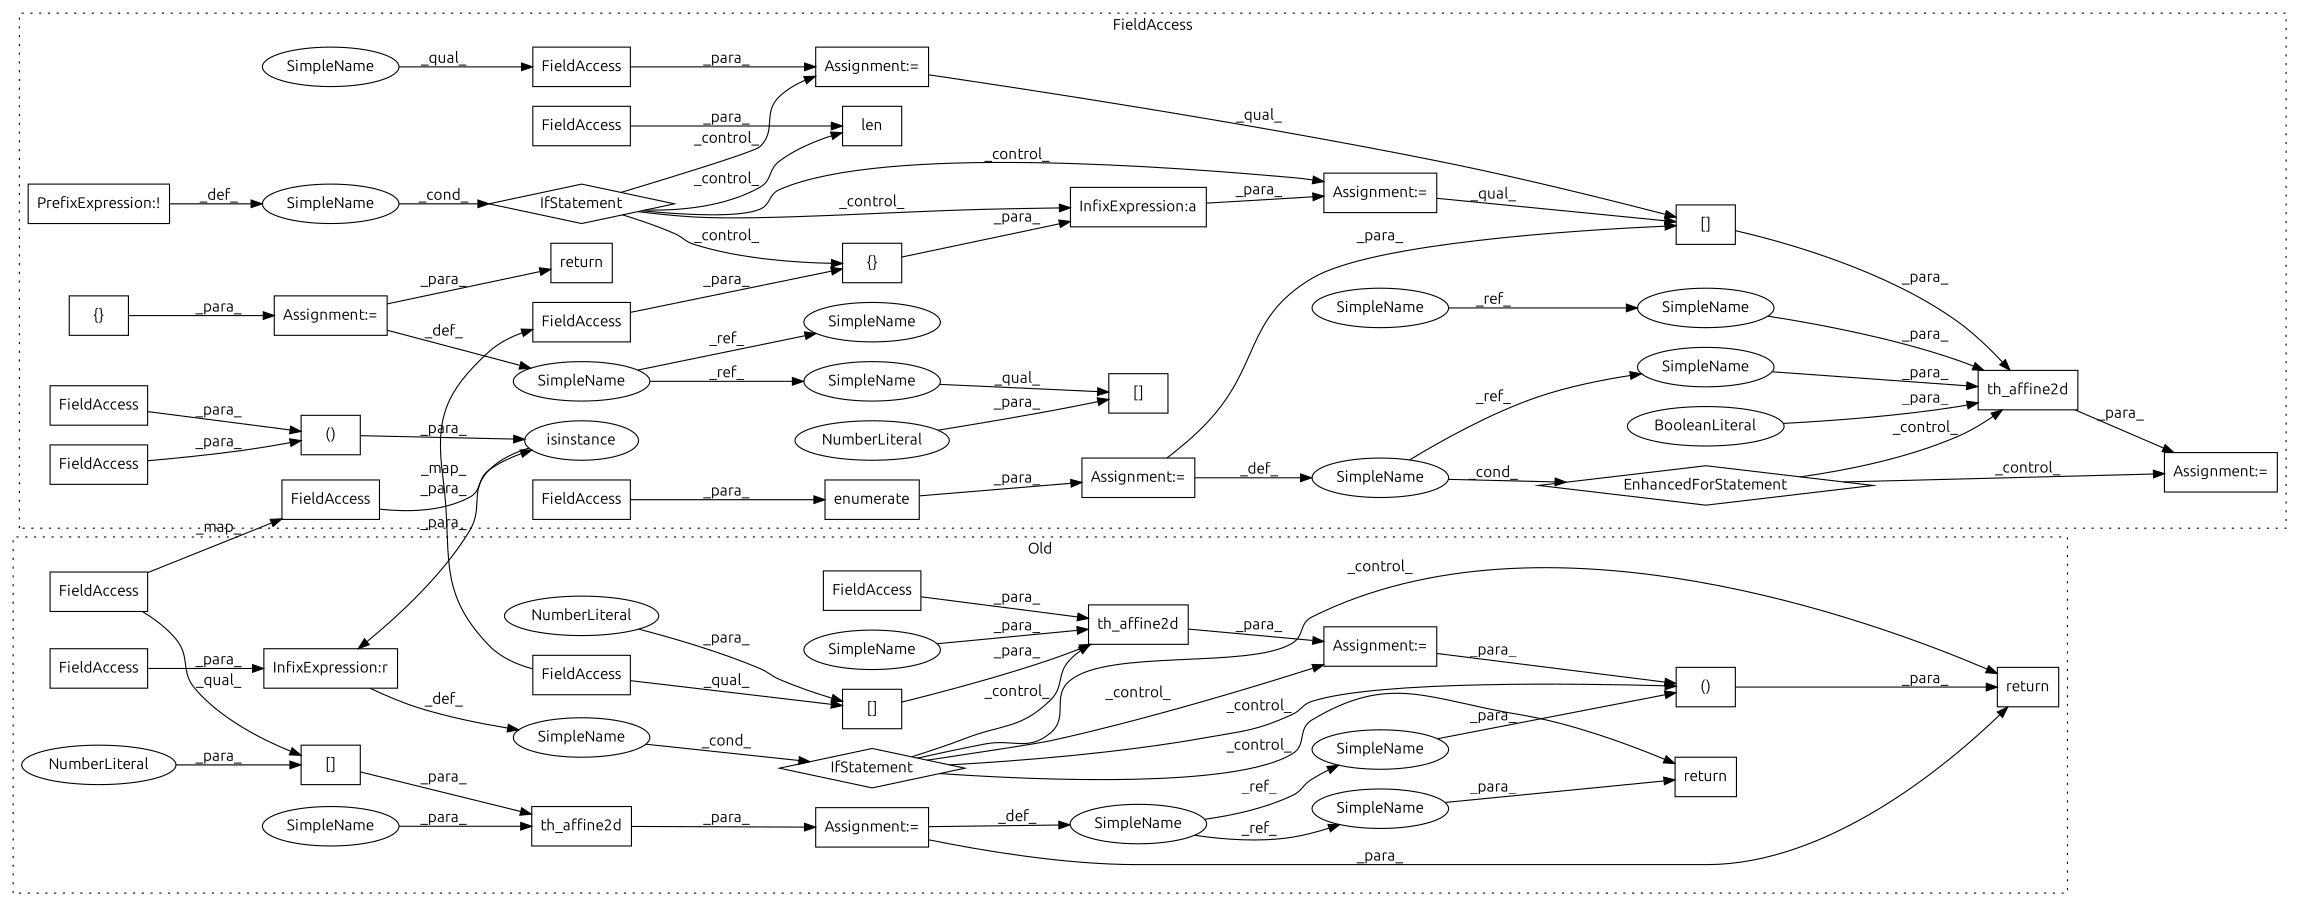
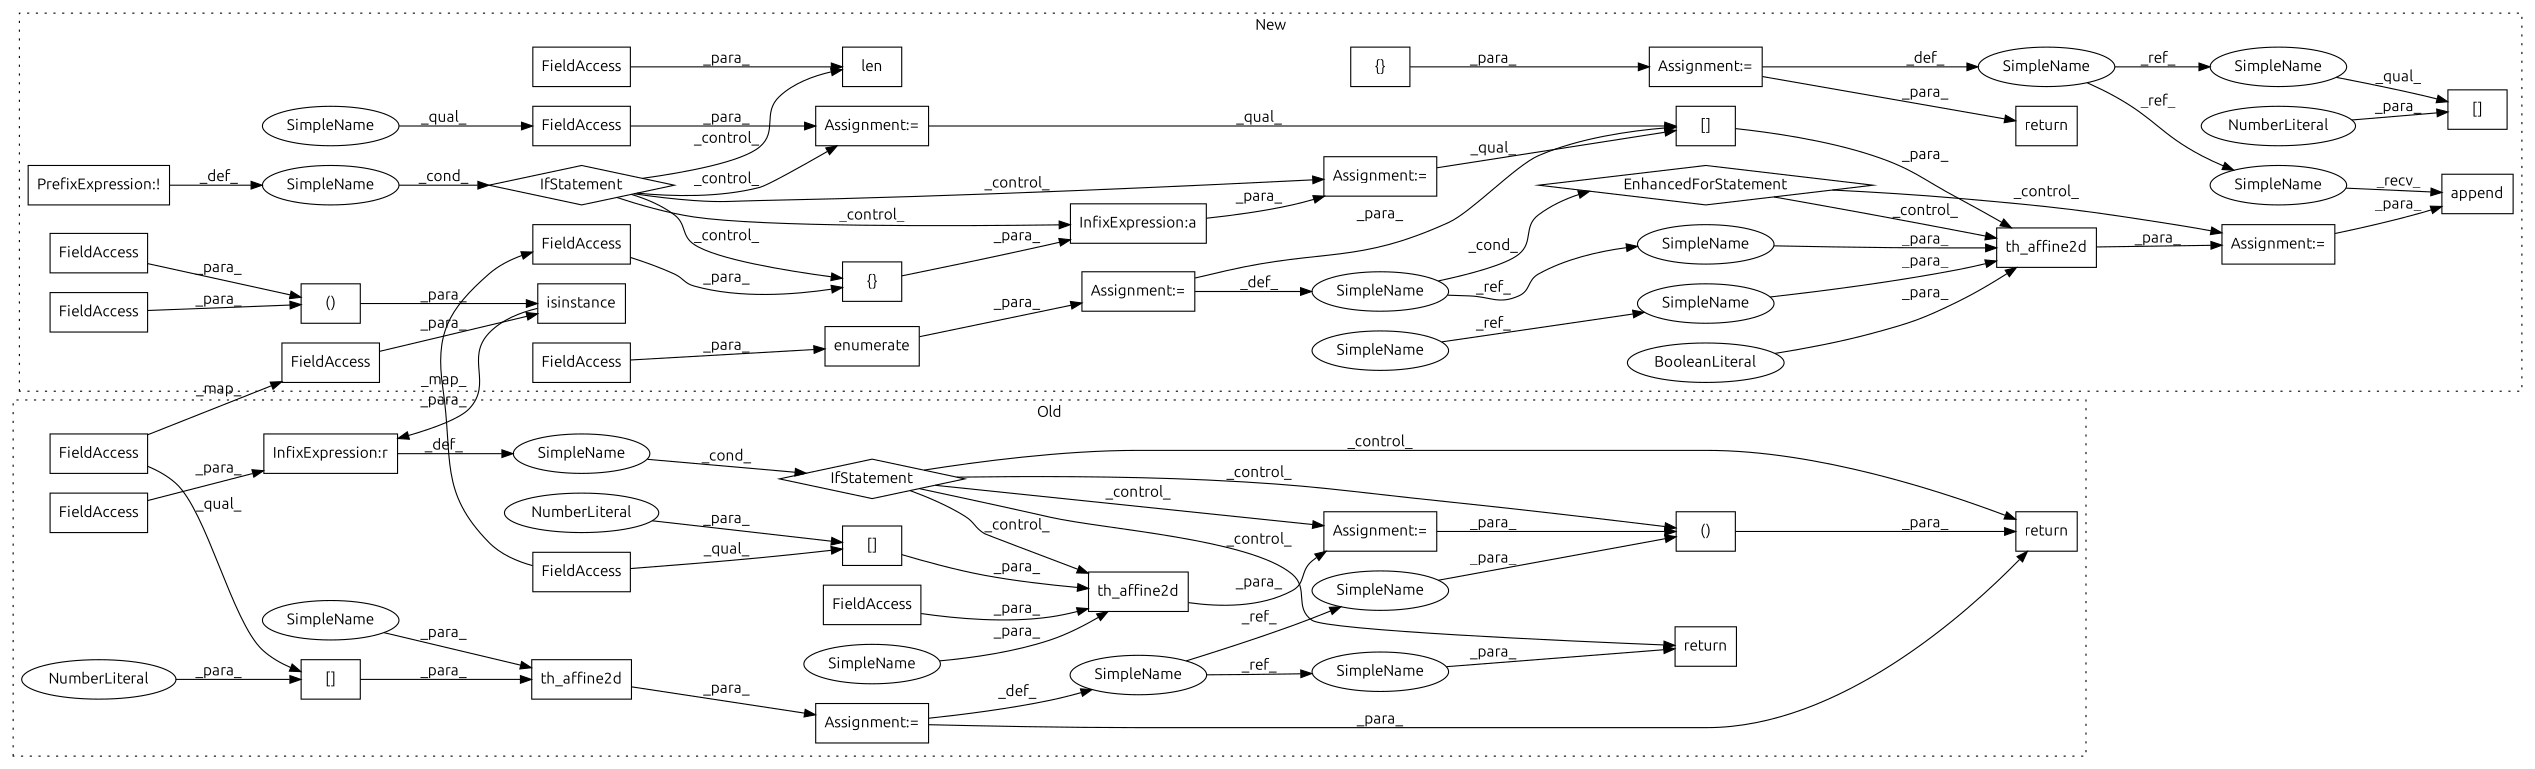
cluster "FieldAccess": label "FieldAccess" -> "New"
node "append": added
node "isinstance": shape ellipse -> box
